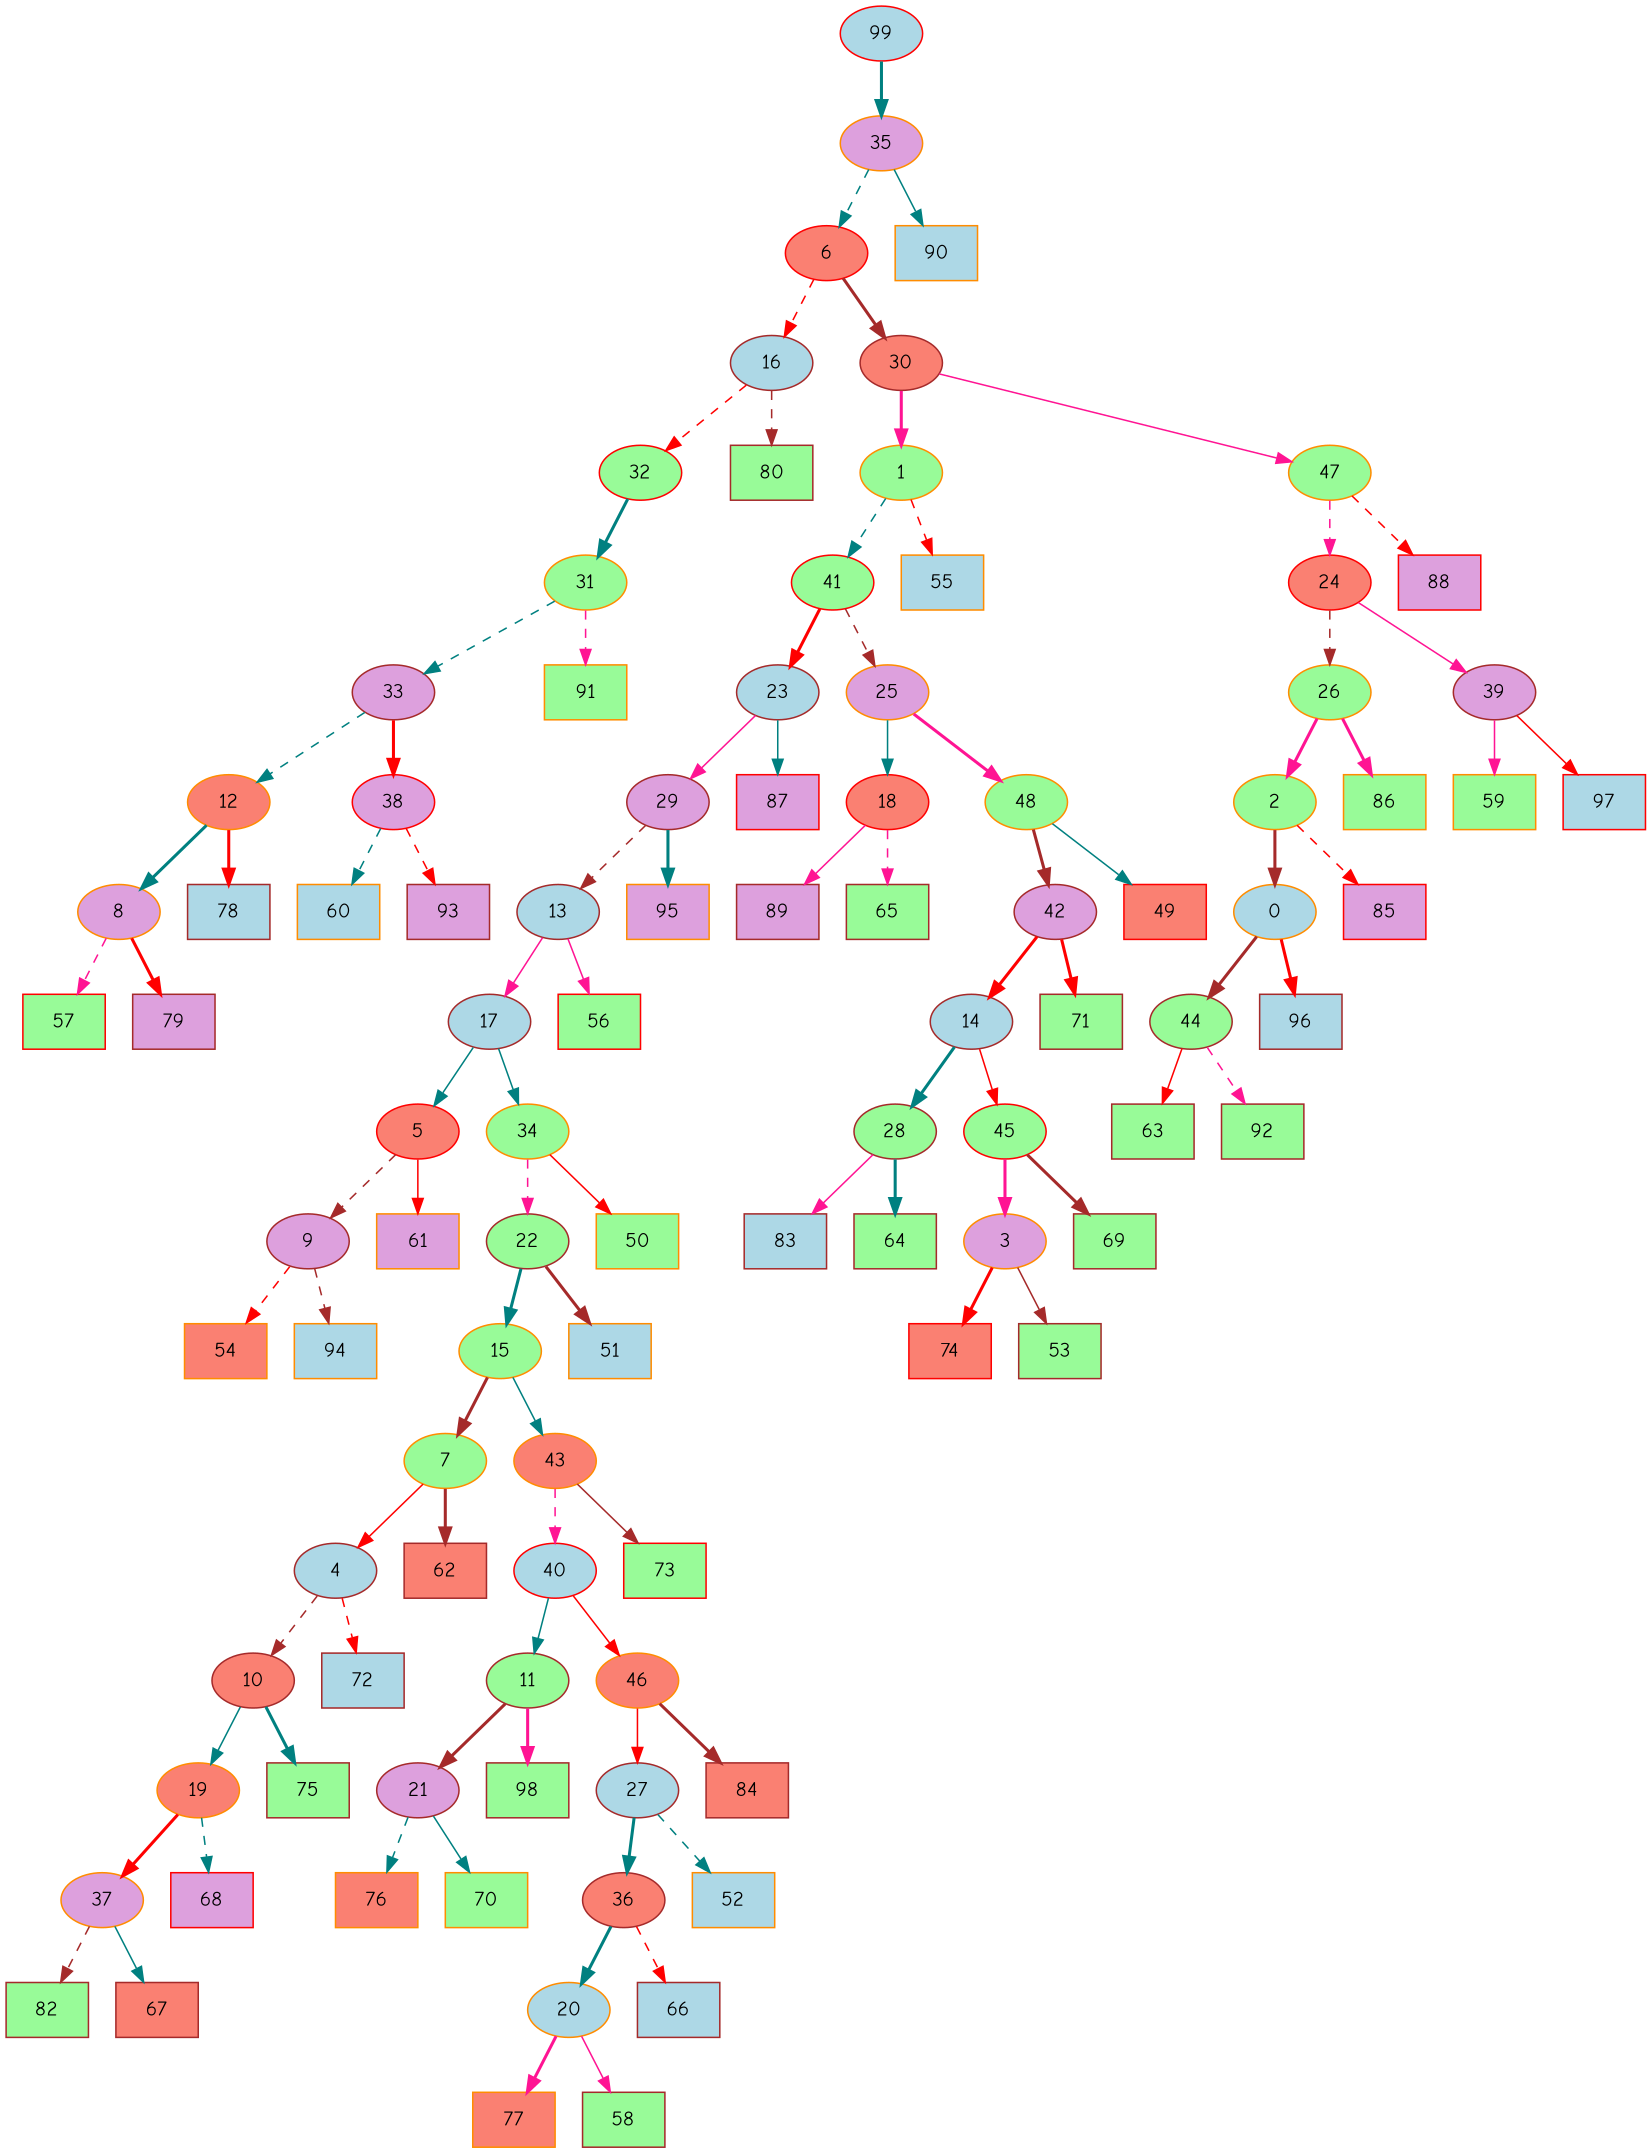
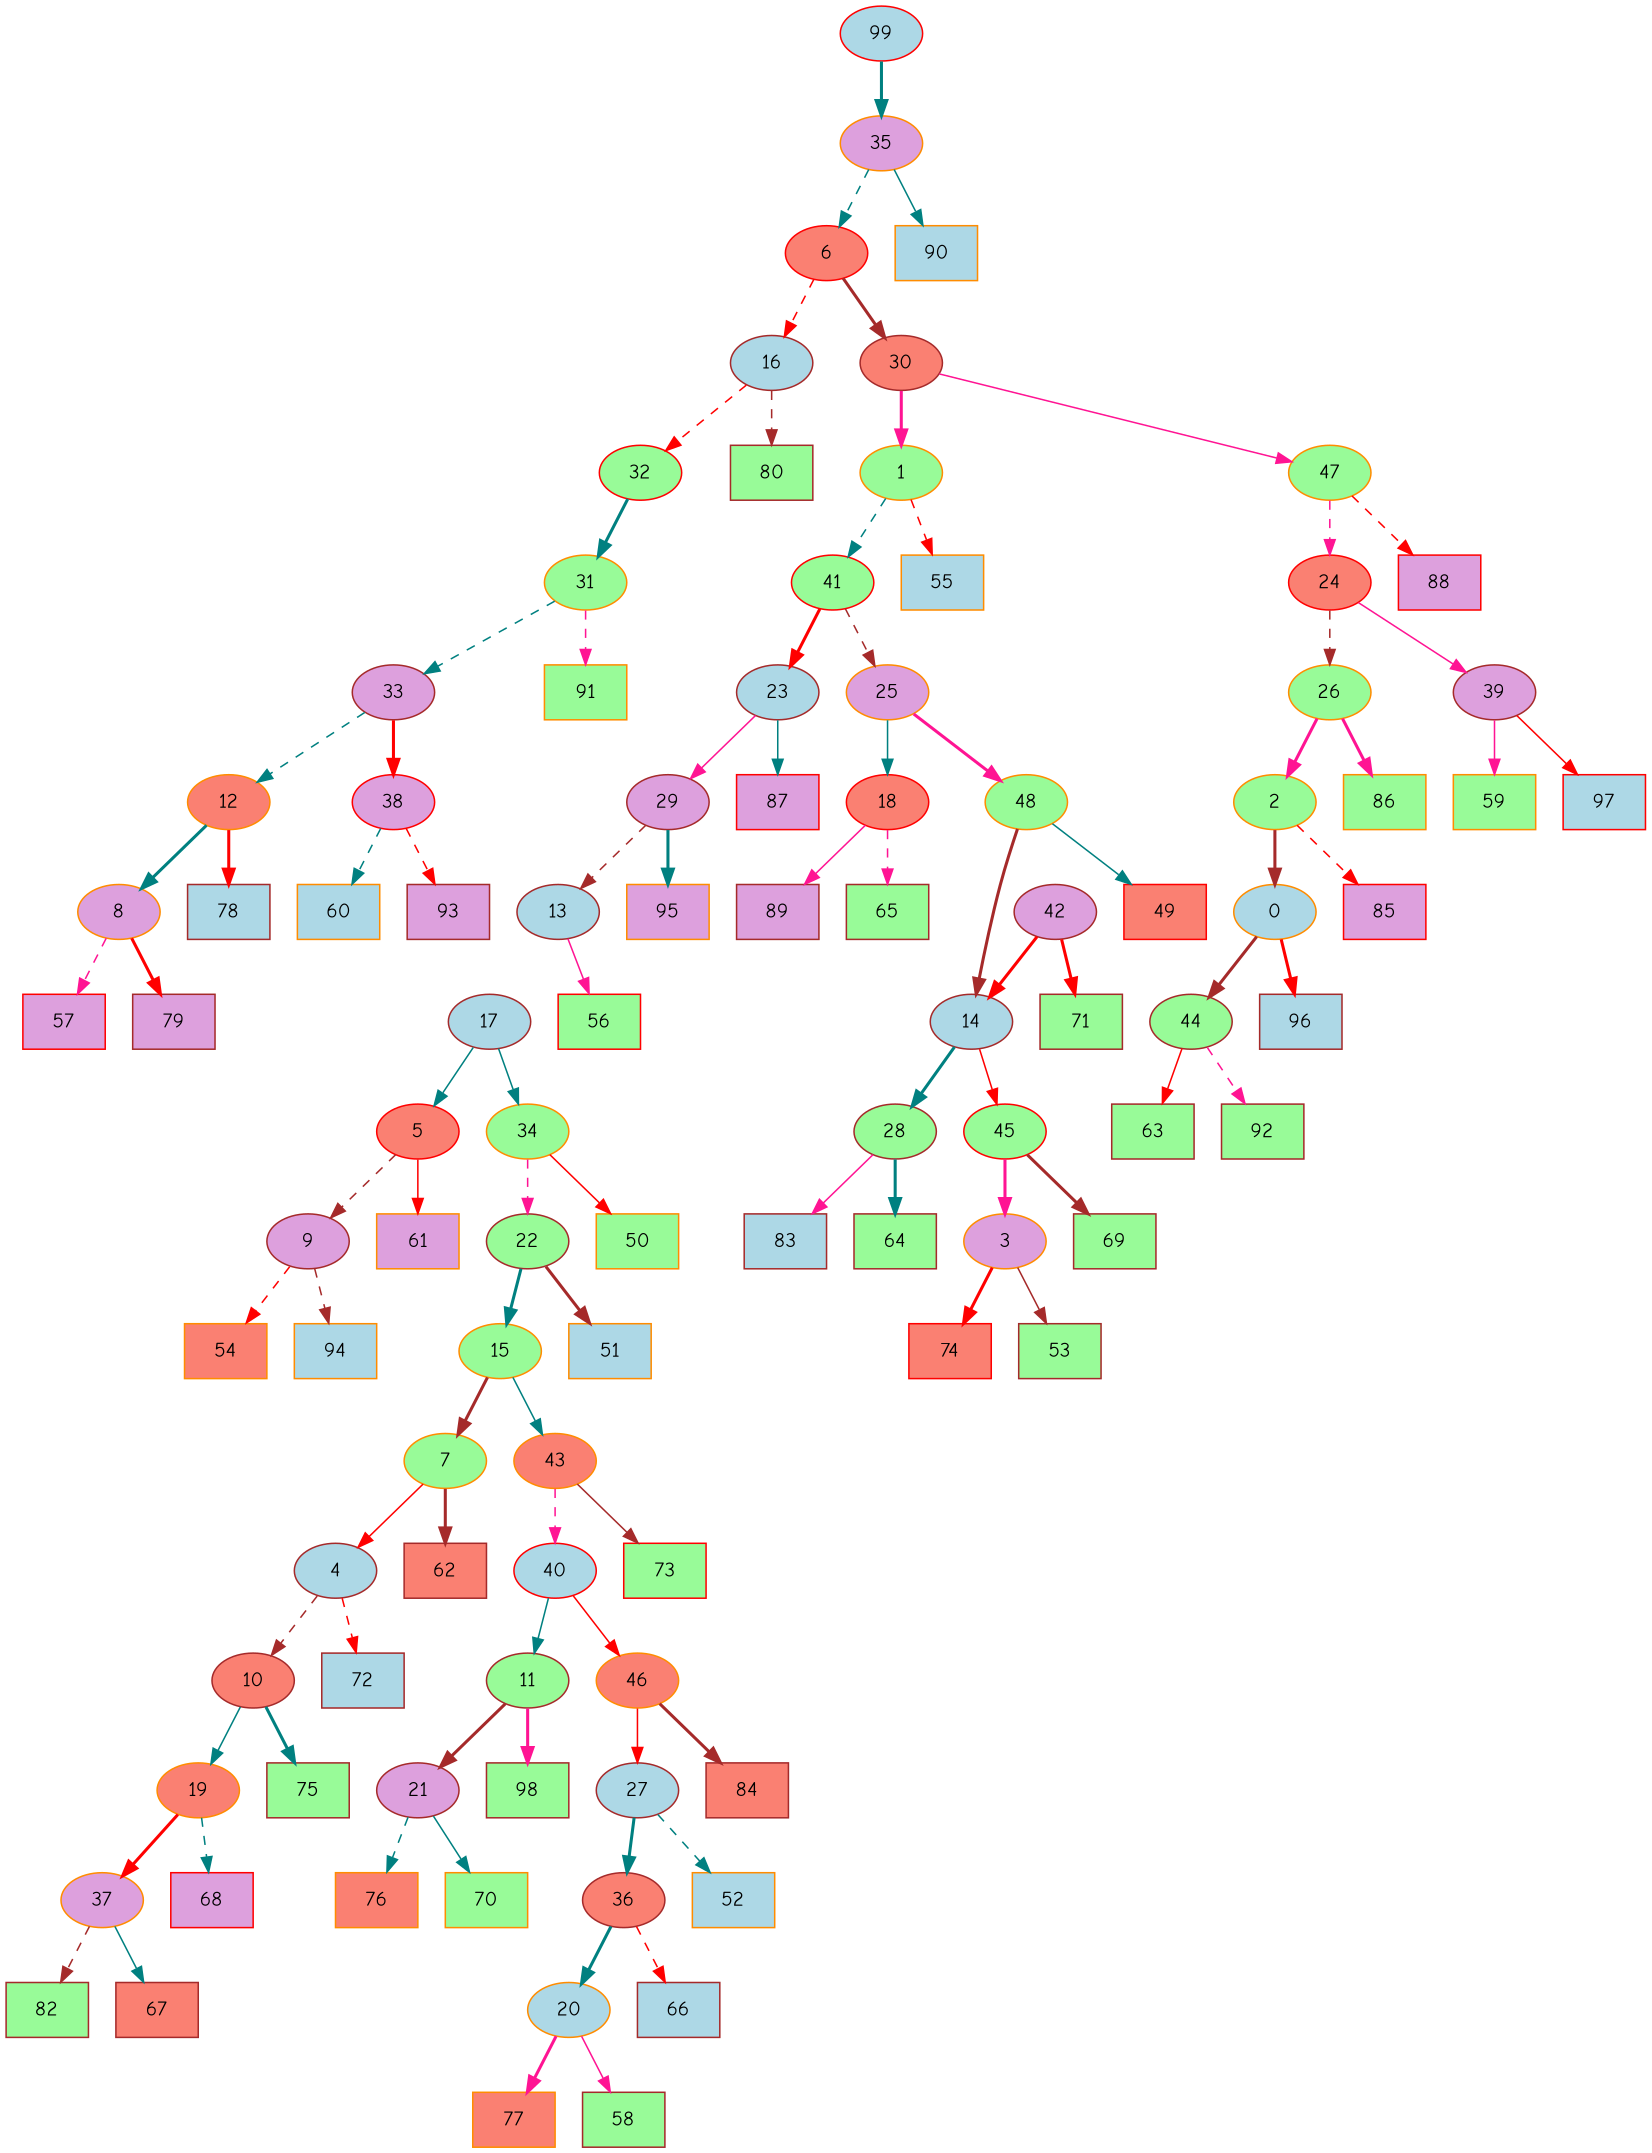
edge "48" -> "42": now "48" -> "14"
edge "13" -> "17": removed
node "57": fillcolor palegreen -> plum
